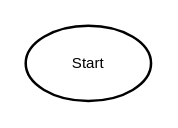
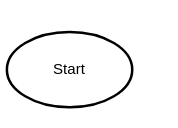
node "Start": moved (88, 63) -> (69, 69)
